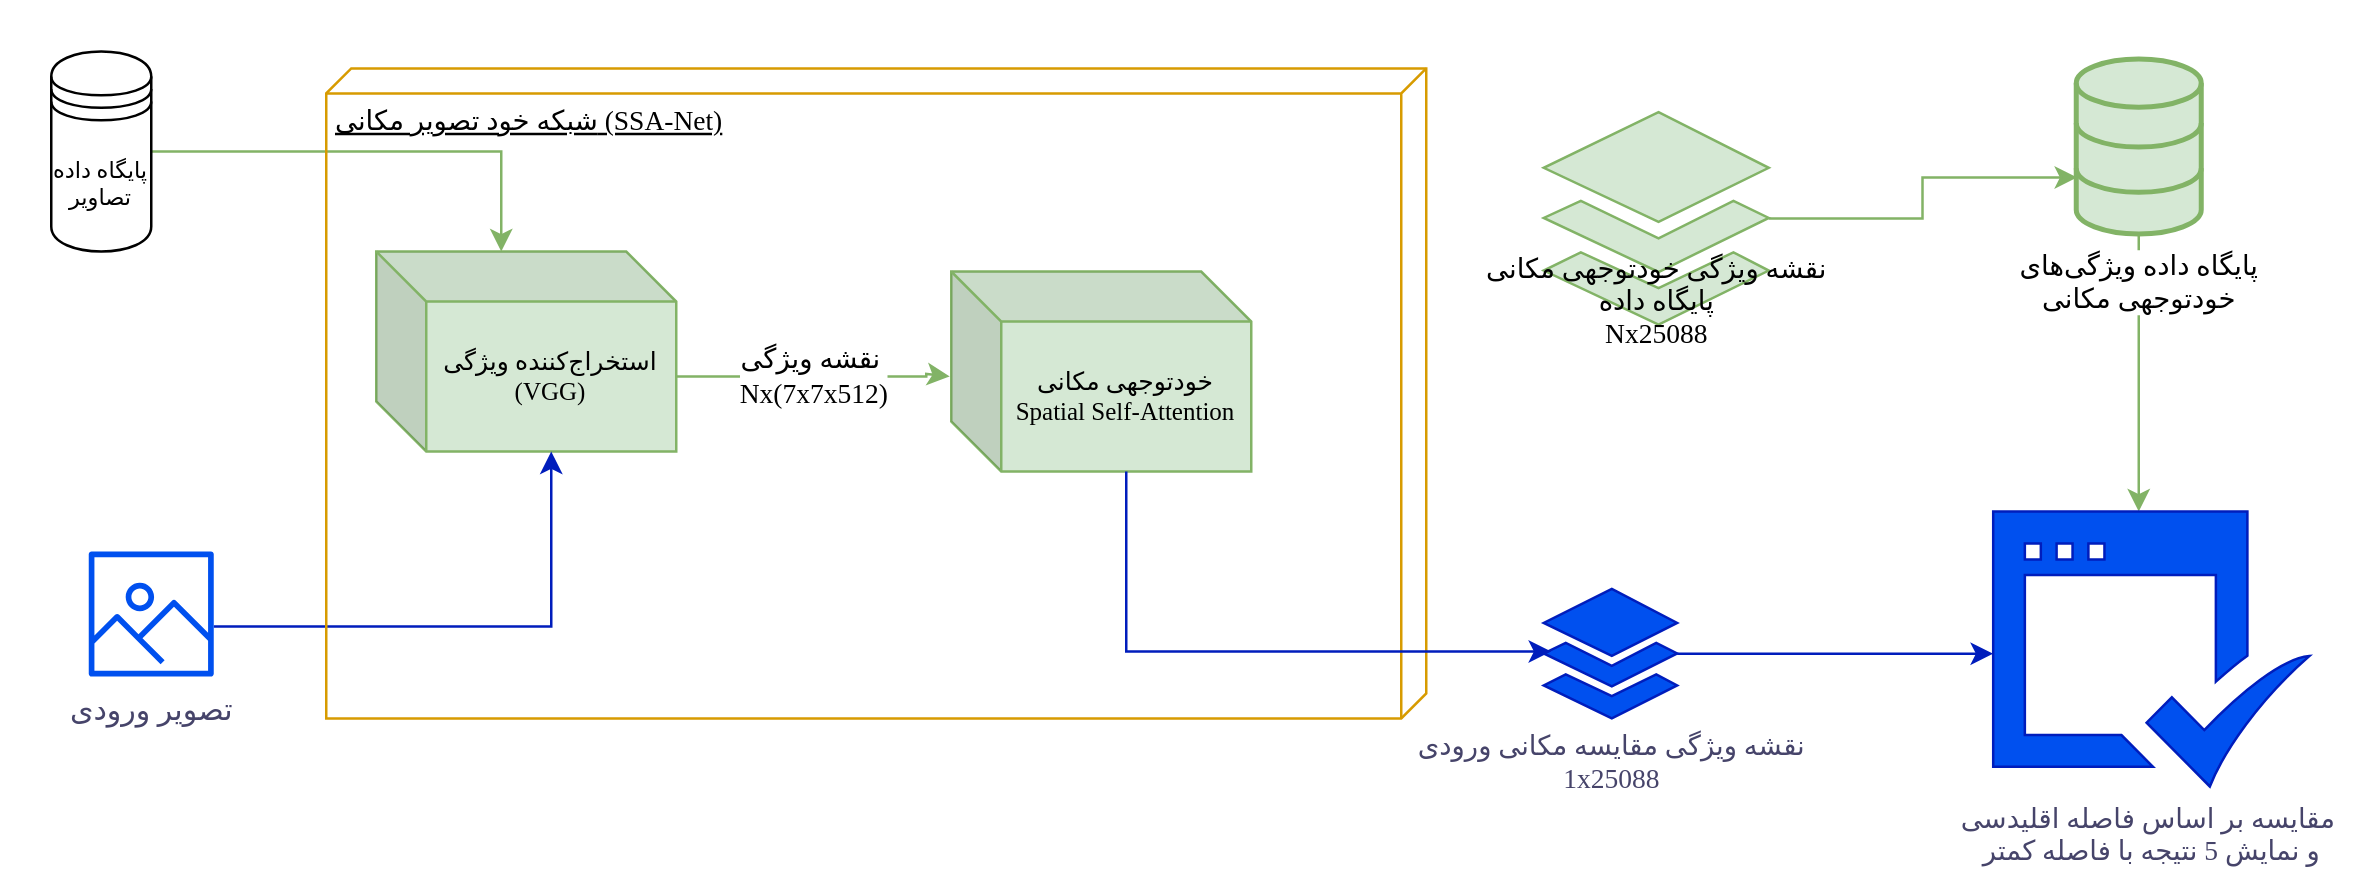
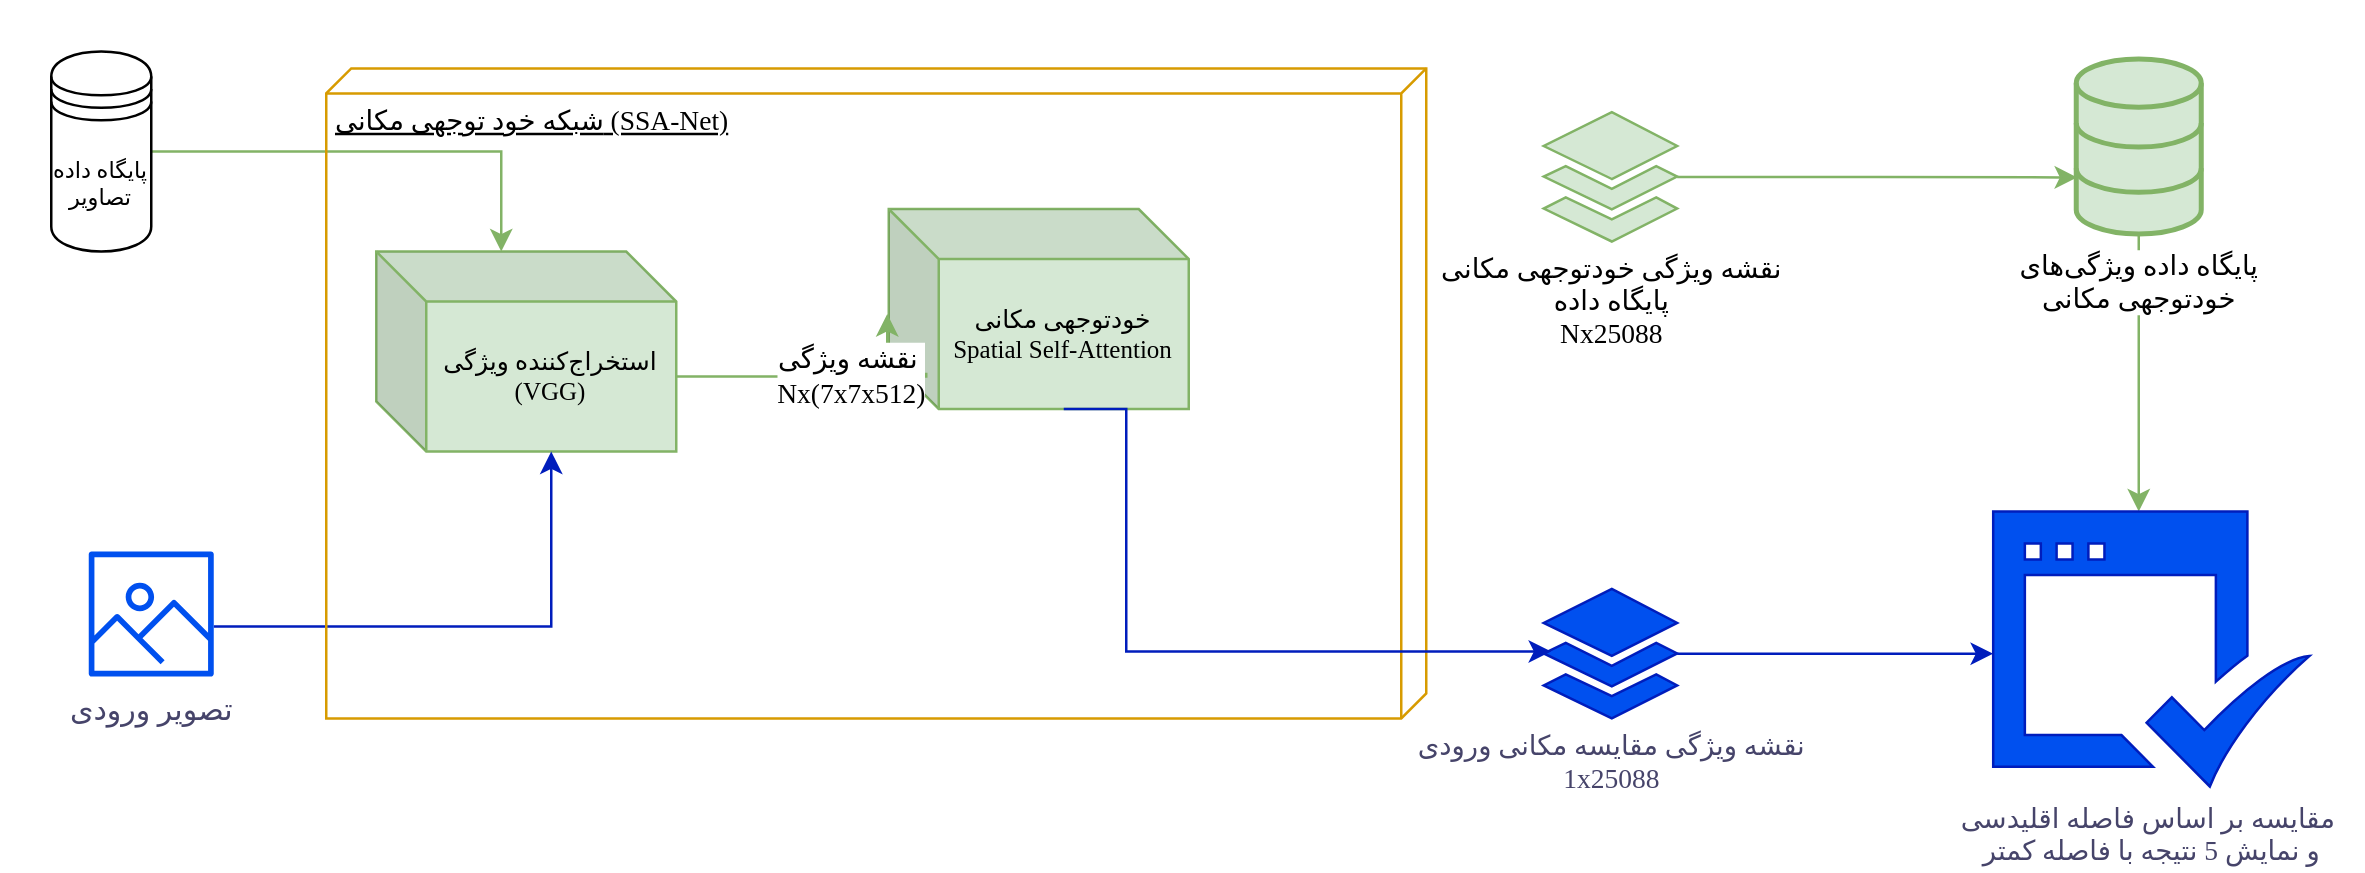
node "شبکه خود تصویر مکانی (SSA-Net)": label "شبکه خود تصویر مکانی (SSA-Net)" -> "شبکه خود توجهی مکانی (SSA-Net)"
node "نقشه ویژگی خودتوجهی مکانی پایگاه داده Nx25088": size 225x213 -> 133x129
node "خودتوجهی مکانیSpatial Self-Attention": moved (1101, 371) -> (1039, 309)
